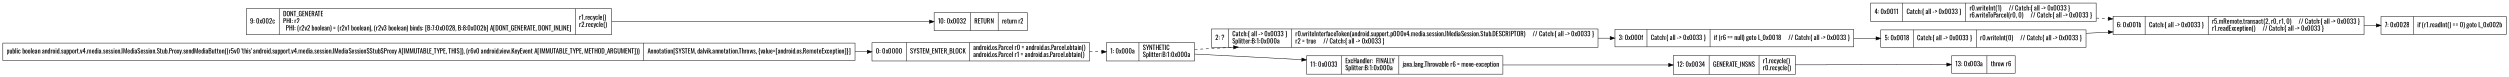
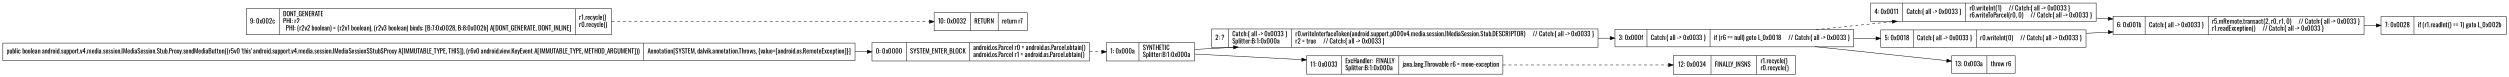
edge "4: 0x0011" -> "6: 0x001b": style dashed -> solid
node "10: 0x0032": text "return r2" -> "return r7"
edge "9: 0x002c" -> "10: 0x0032": style solid -> dashed
node "9: 0x002c": text "r2.recycle()" -> "r0.recycle()"
node "7: 0x0028": text "if (r1.readInt() == 0) goto L_0x002b" -> "if (r1.readInt() == 1) goto L_0x002b"
edge "3: 0x000f" -> "4: 0x0011": added
edge "1: 0x000a" -> "2: ?": style dashed -> solid
edge "11: 0x0033" -> "12: 0x0034": style solid -> dashed
node "12: 0x0034": text "GENERATE_INSNS" -> "FINALLY_INSNS"
edge "12: 0x0034" -> "13: 0x003a": now "3: 0x000f" -> "13: 0x003a"
